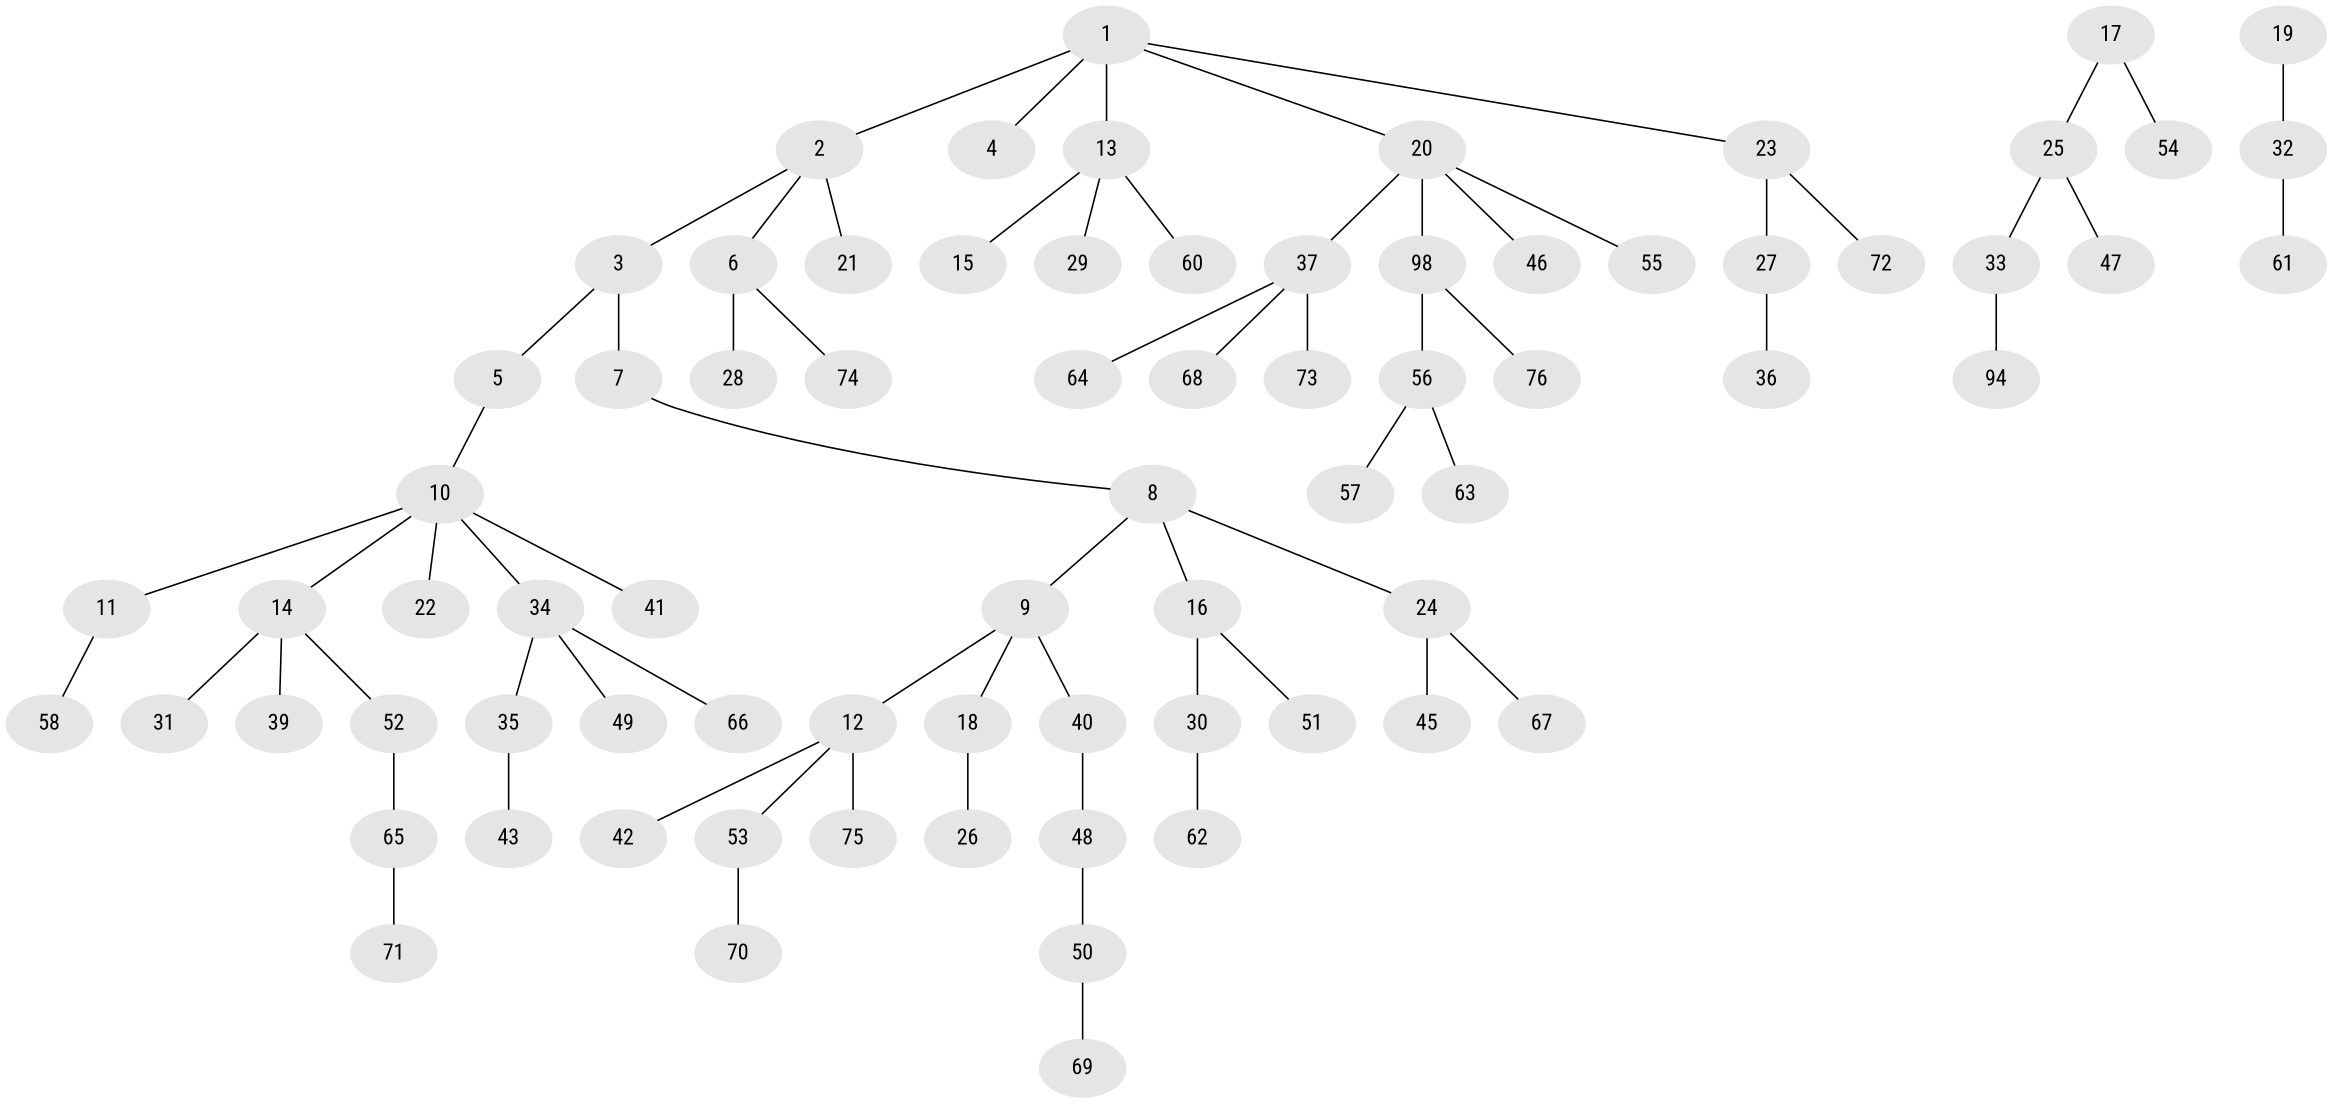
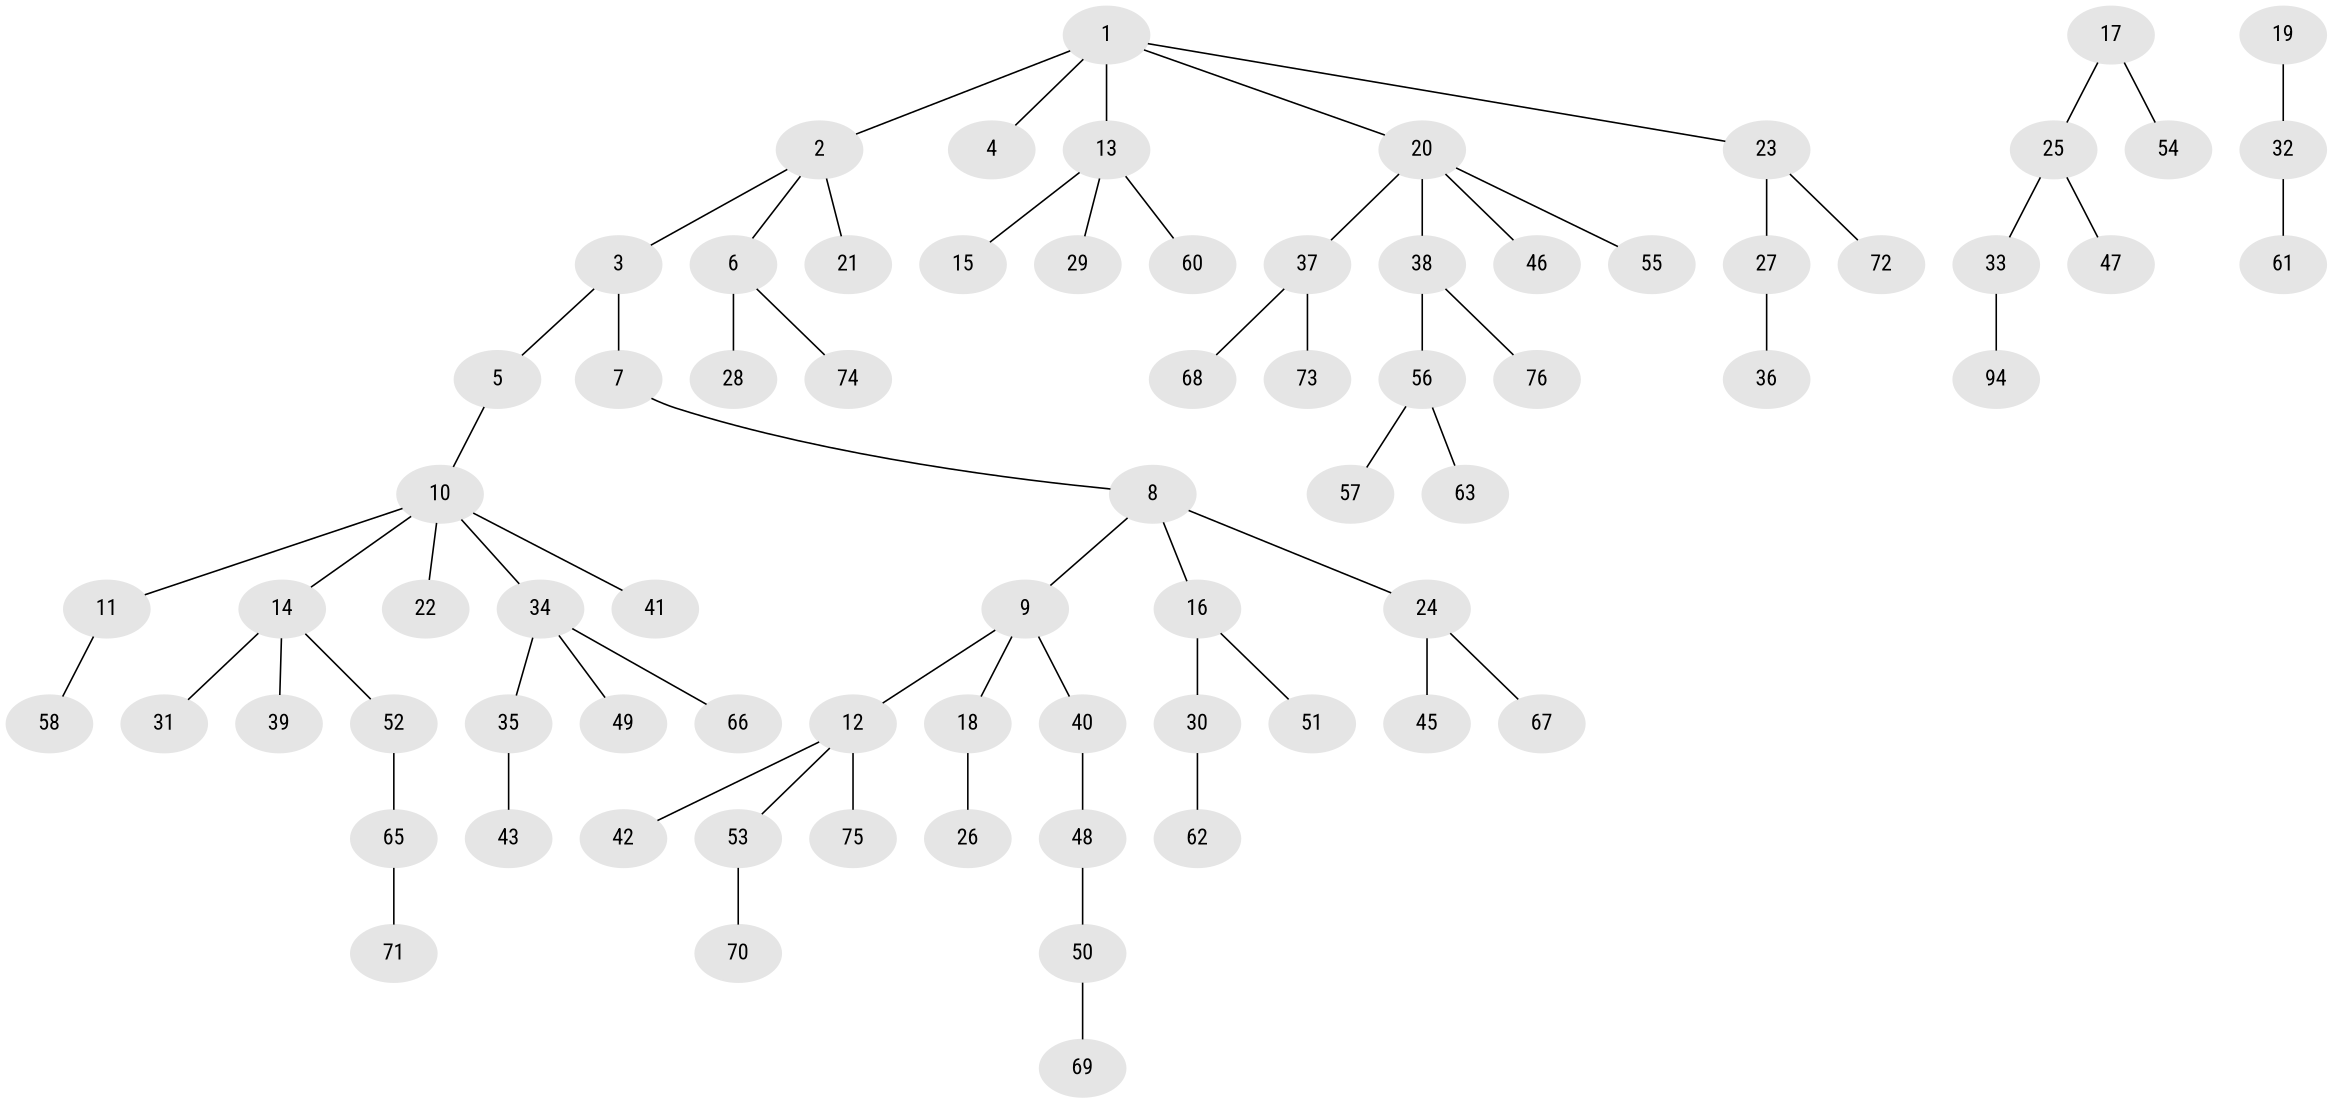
node "98": label "98" -> "38"
node "64": removed
